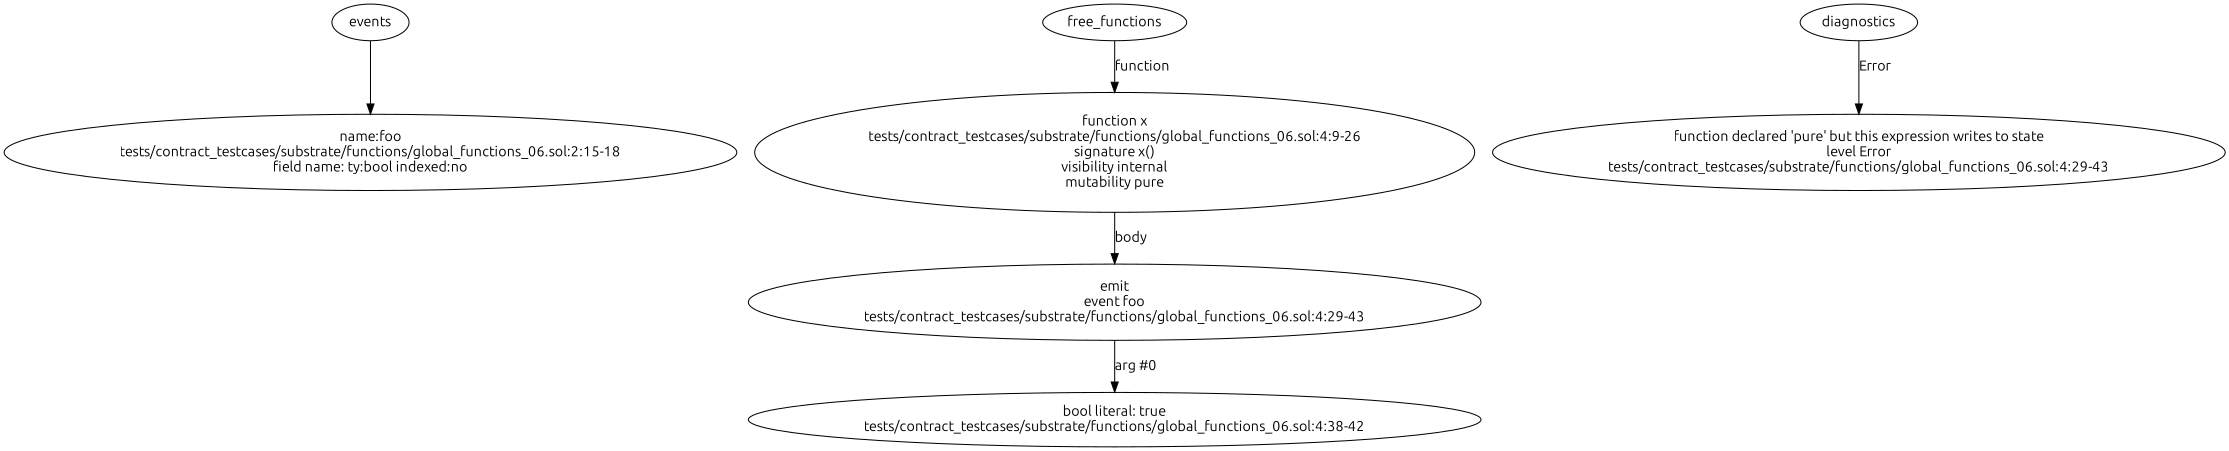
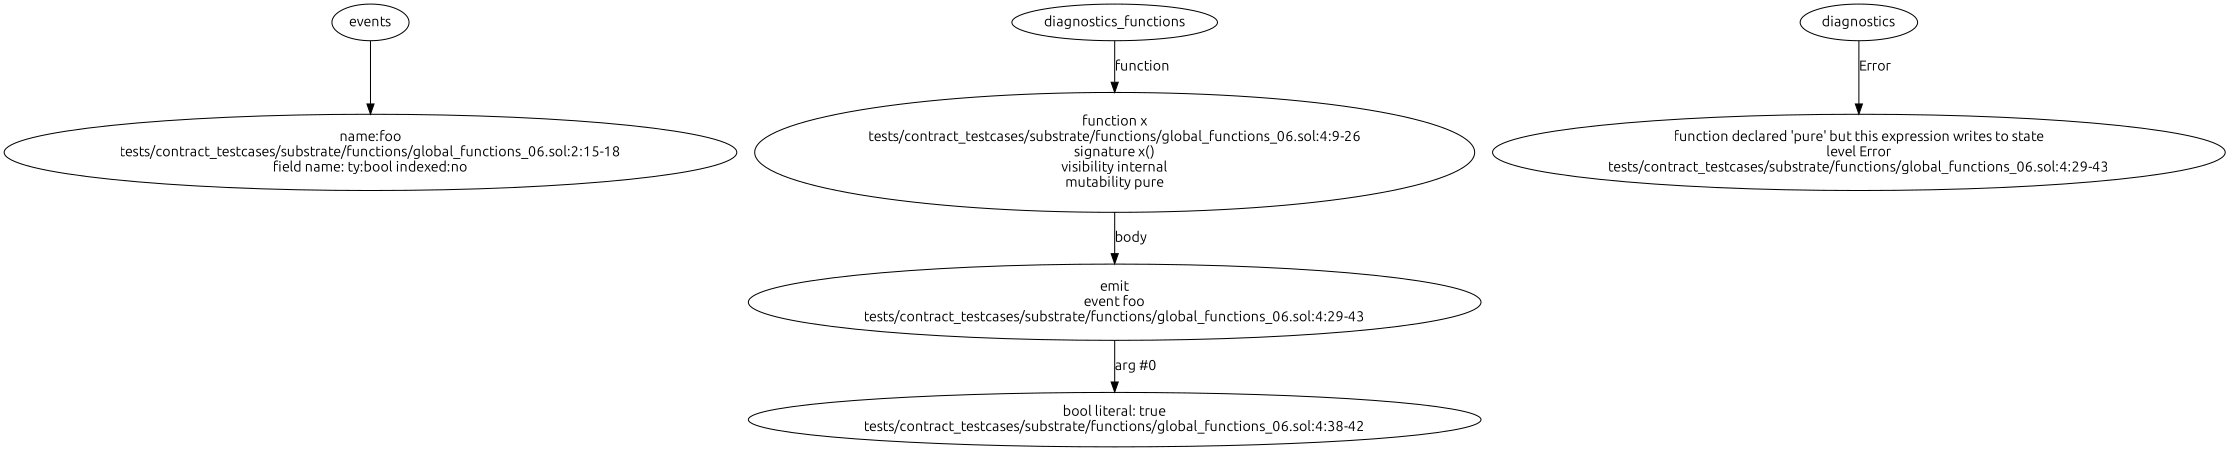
node "free_functions": label "free_functions" -> "diagnostics_functions"
